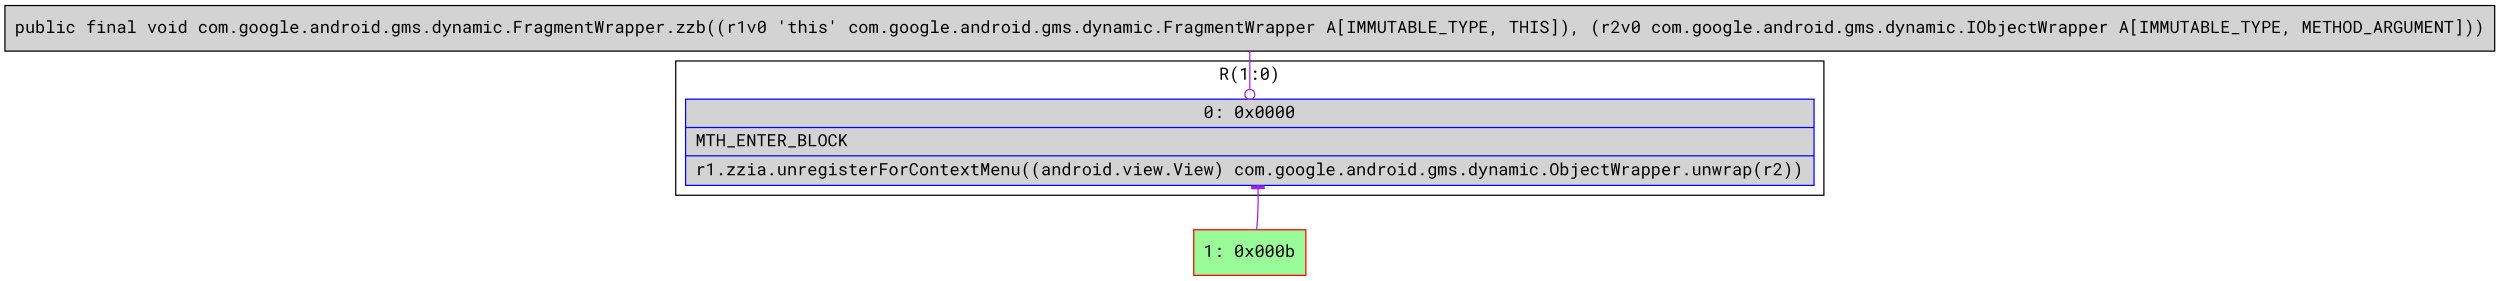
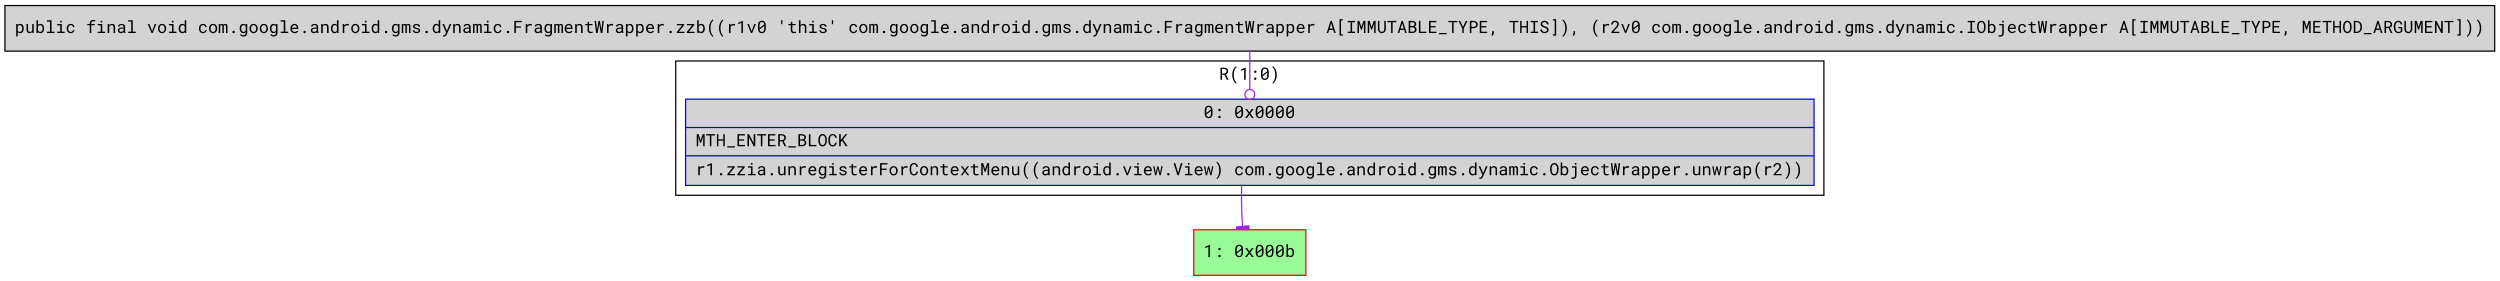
edge "1: 0x000b" -> "0: 0x0000": reversed
